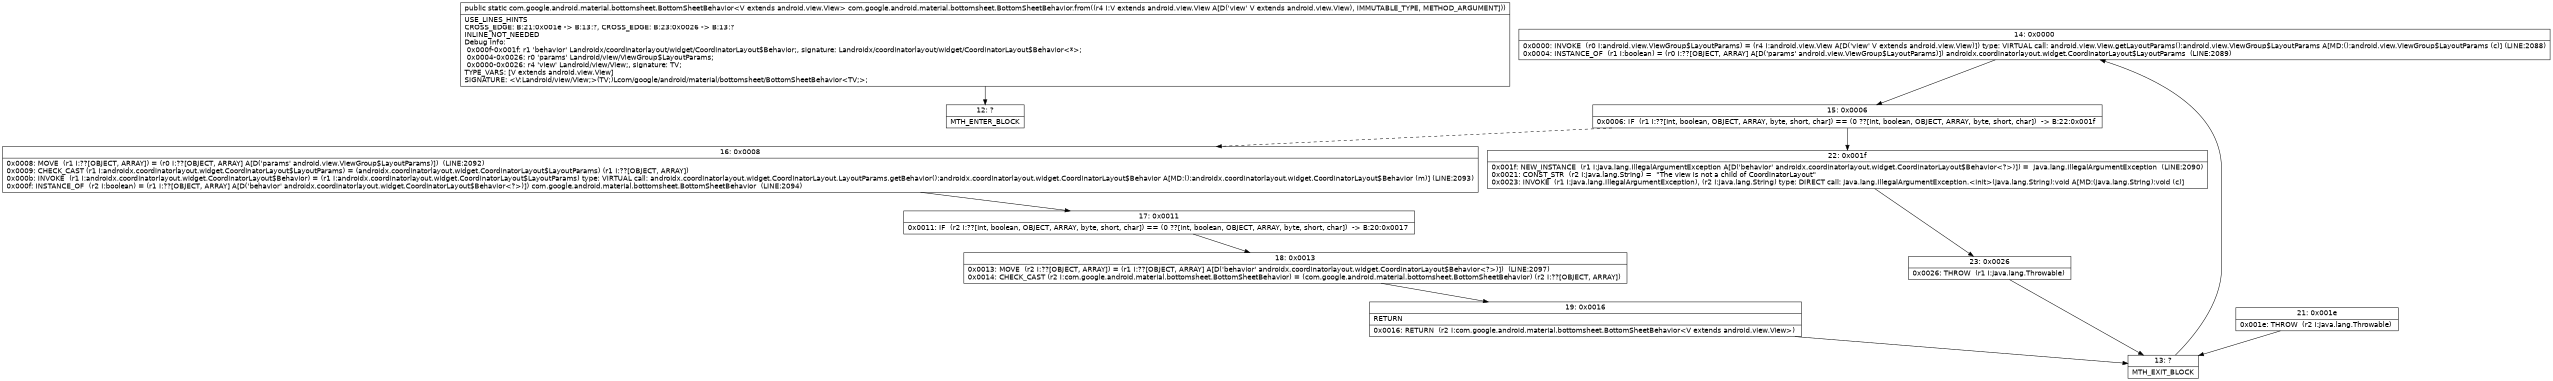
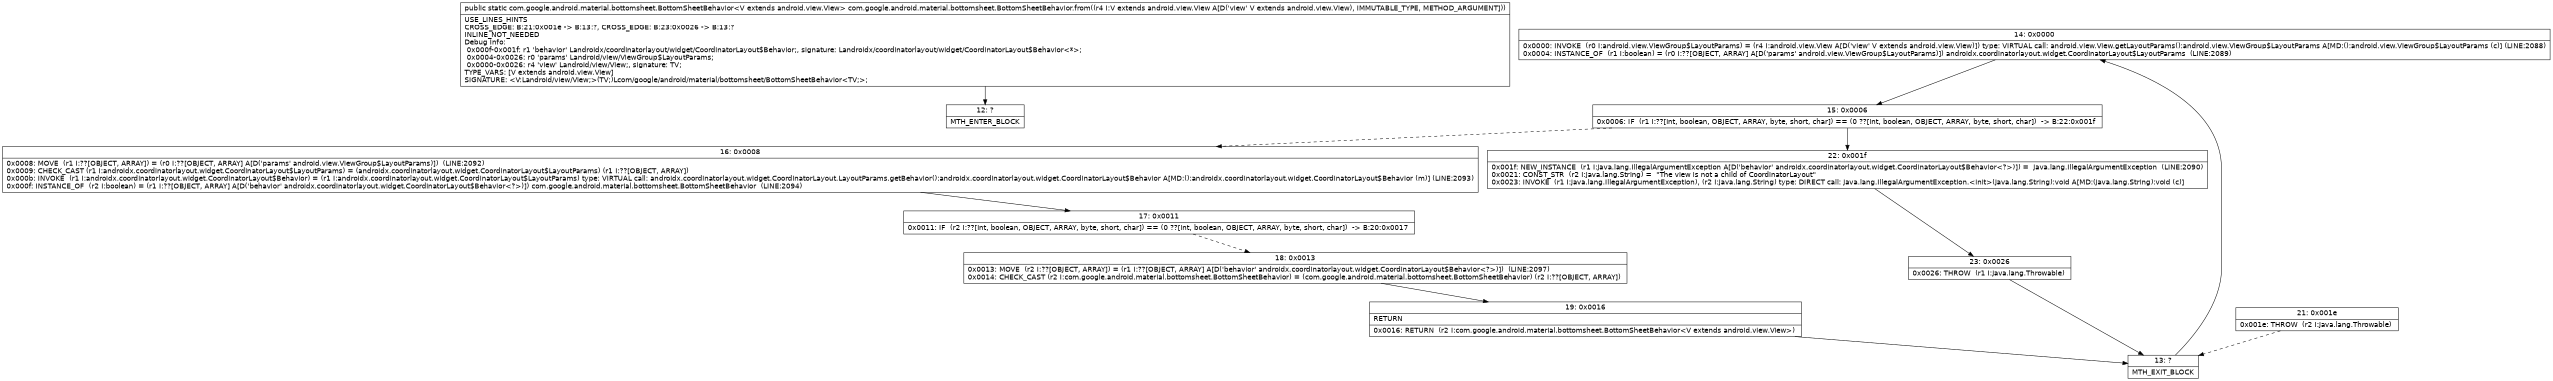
edge "17: 0x0011" -> "18: 0x0013": style solid -> dashed
edge "21: 0x001e" -> "13: ?": style solid -> dashed
